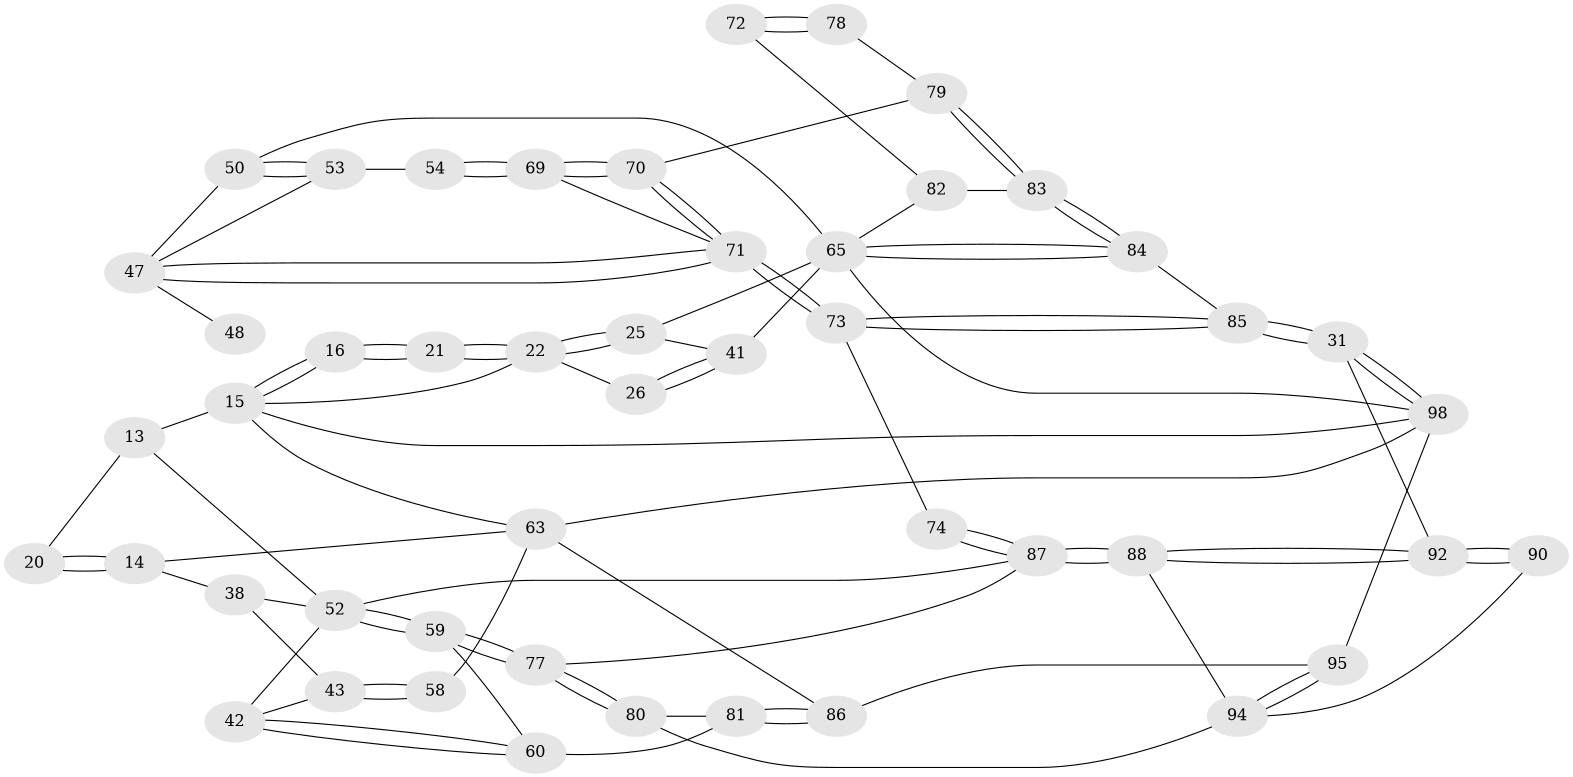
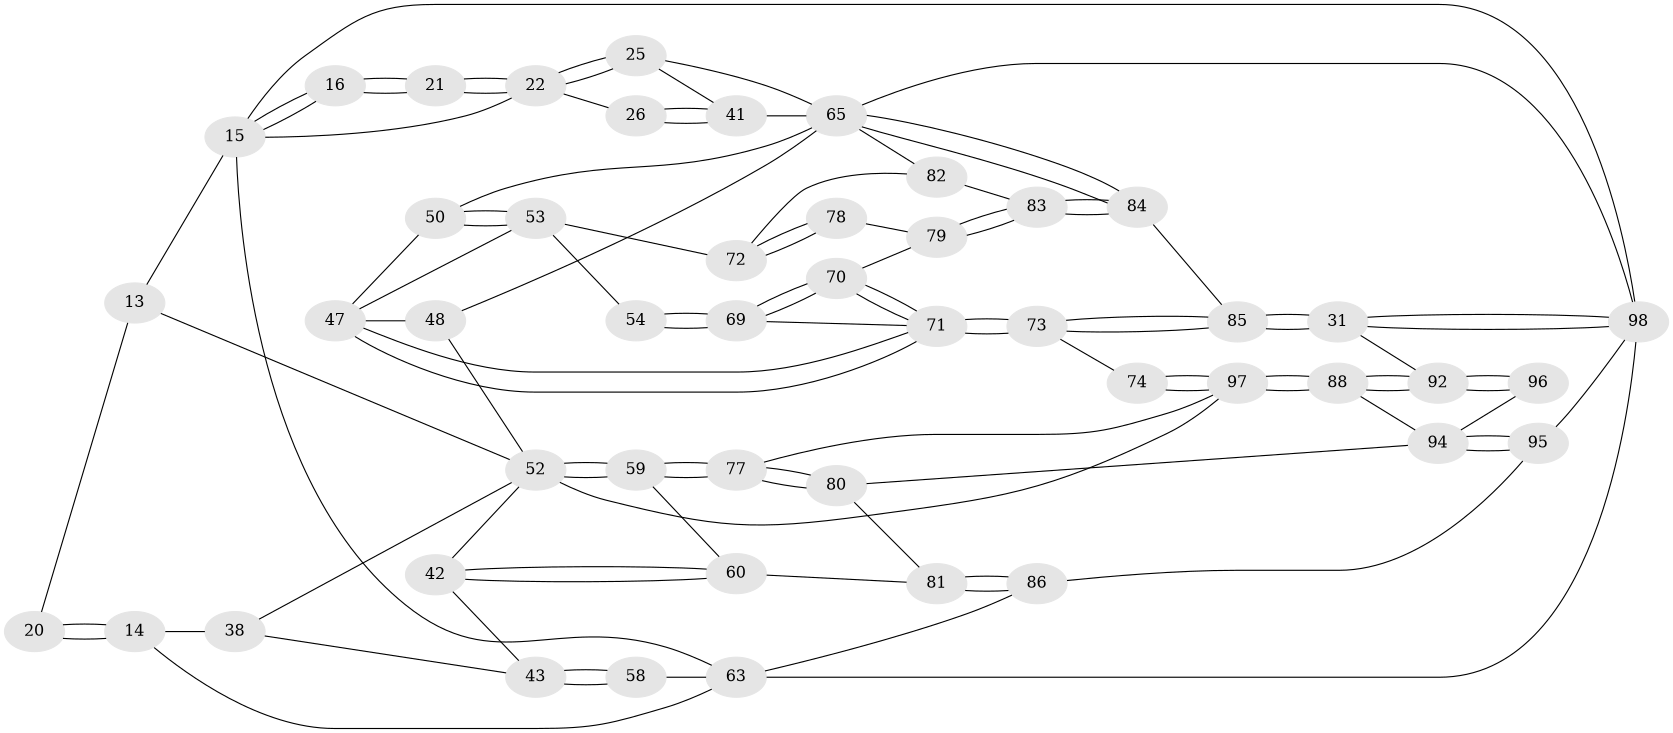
edge "65" -- "48": added
edge "53" -- "72": added
edge "48" -- "52": added
node "87": label "87" -> "97"
node "90": label "90" -> "96"
